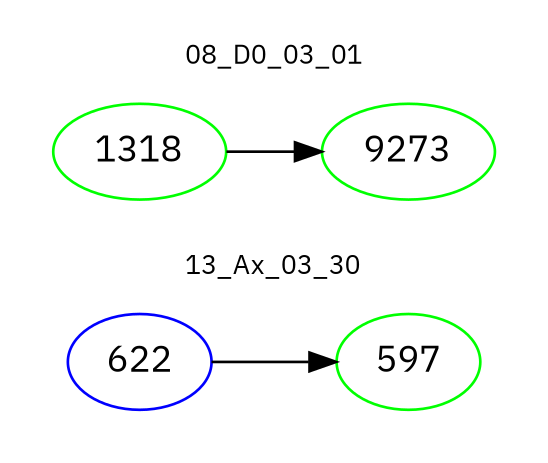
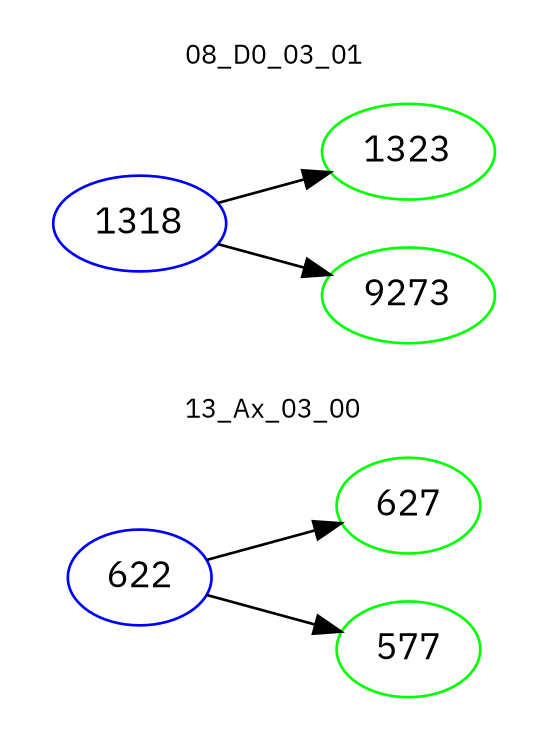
node "1318": color green -> blue
node "1323": added
cluster "13_Ax_03_30": label "13_Ax_03_30" -> "13_Ax_03_00"
node "597": label "597" -> "577"
node "627": added
